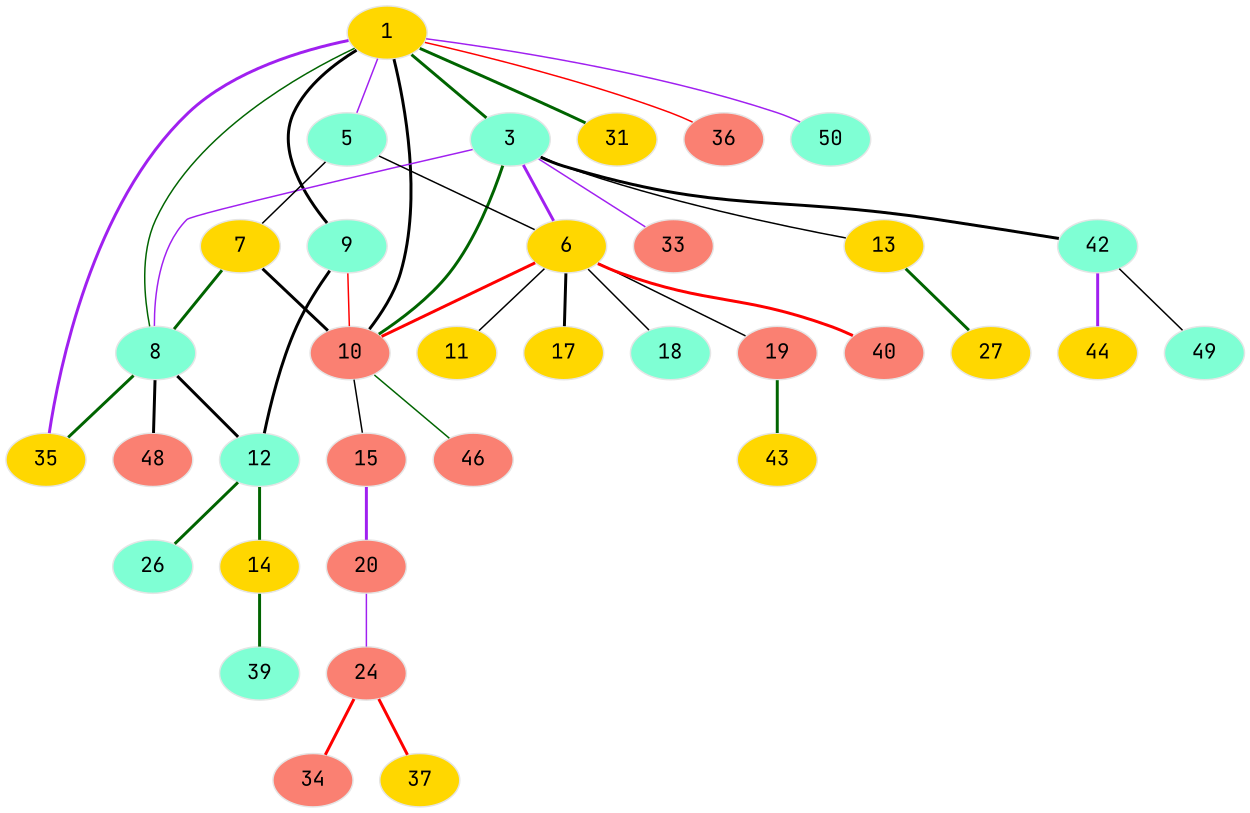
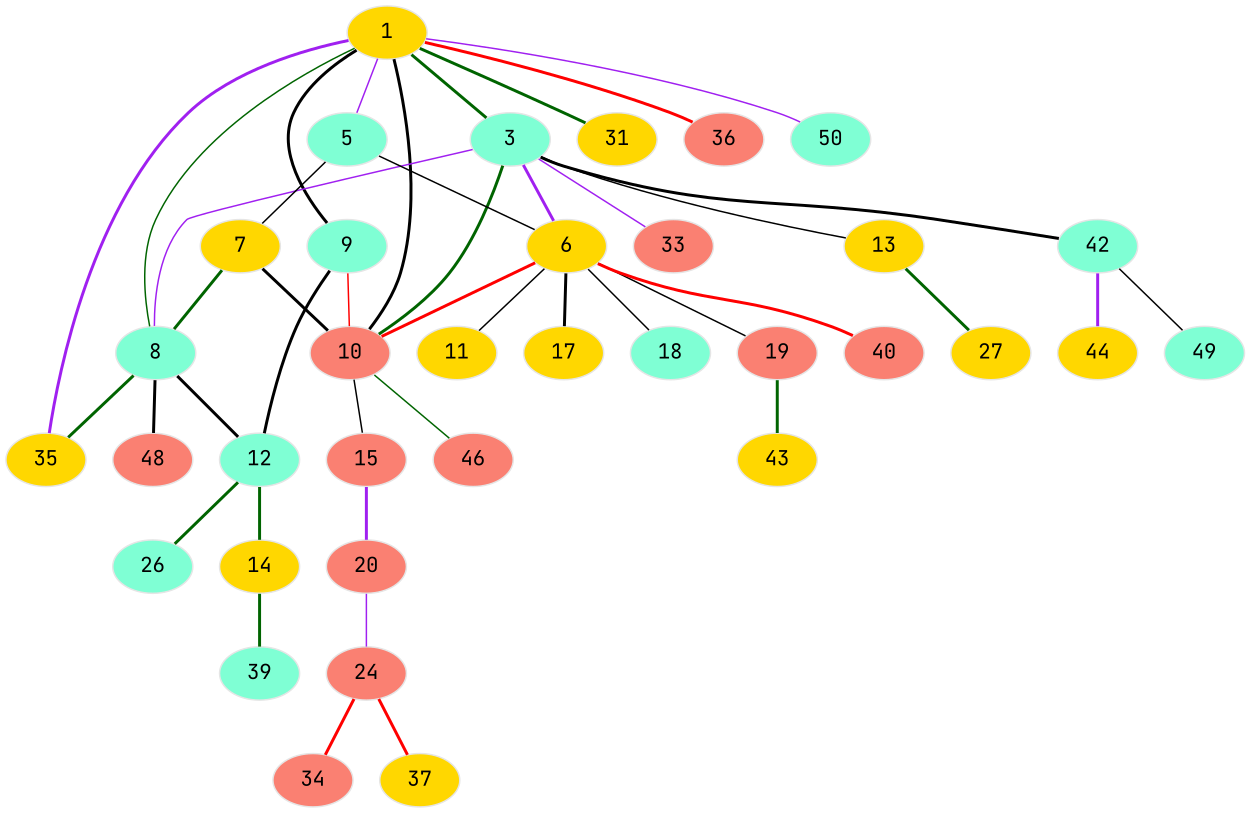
edge "1" -- "36": style solid -> bold
